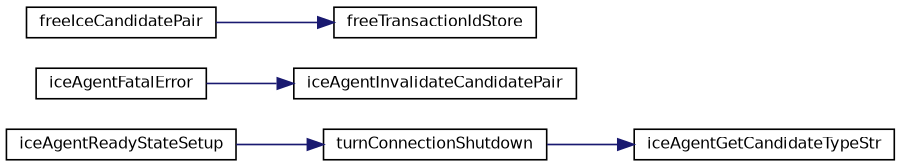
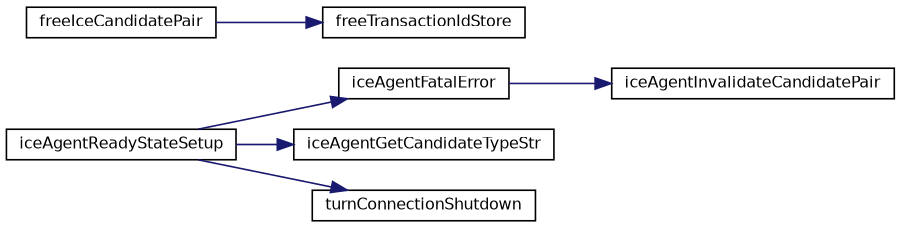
edge "iceAgentReadyStateSetup" -> "iceAgentFatalError": added
edge "turnConnectionShutdown" -> "iceAgentGetCandidateTypeStr": now "iceAgentReadyStateSetup" -> "iceAgentGetCandidateTypeStr"
